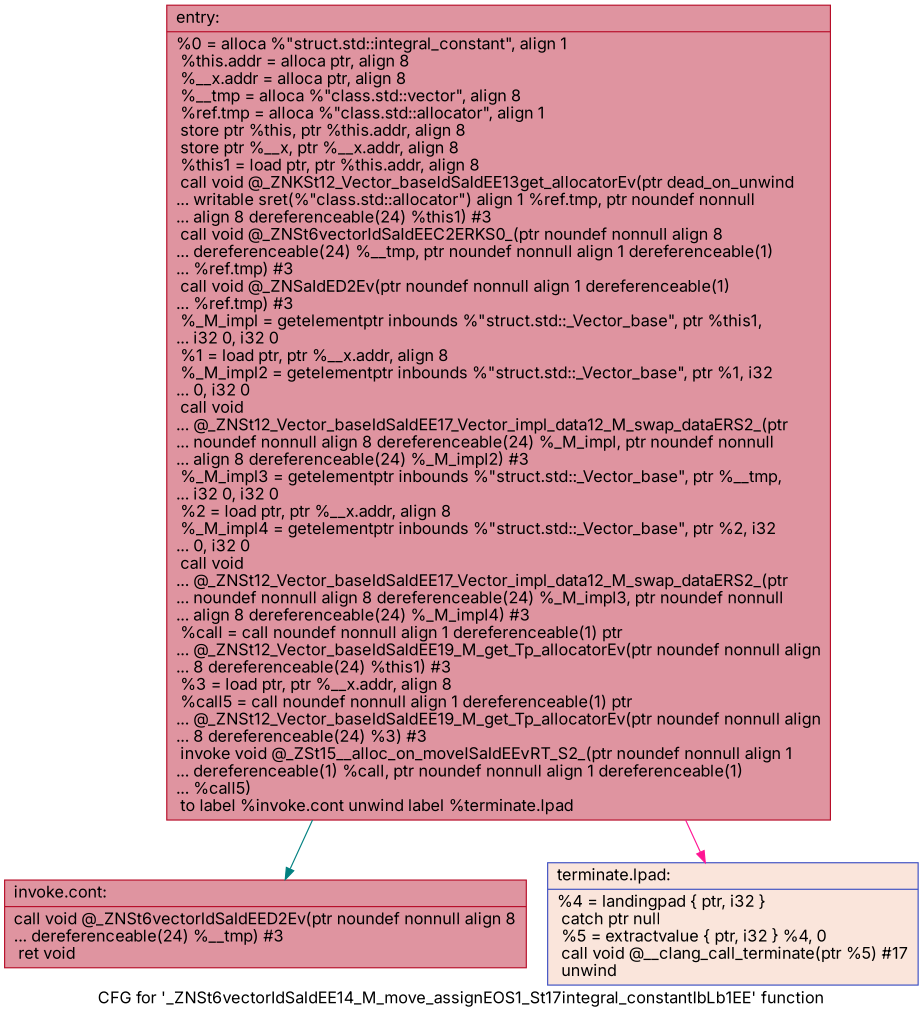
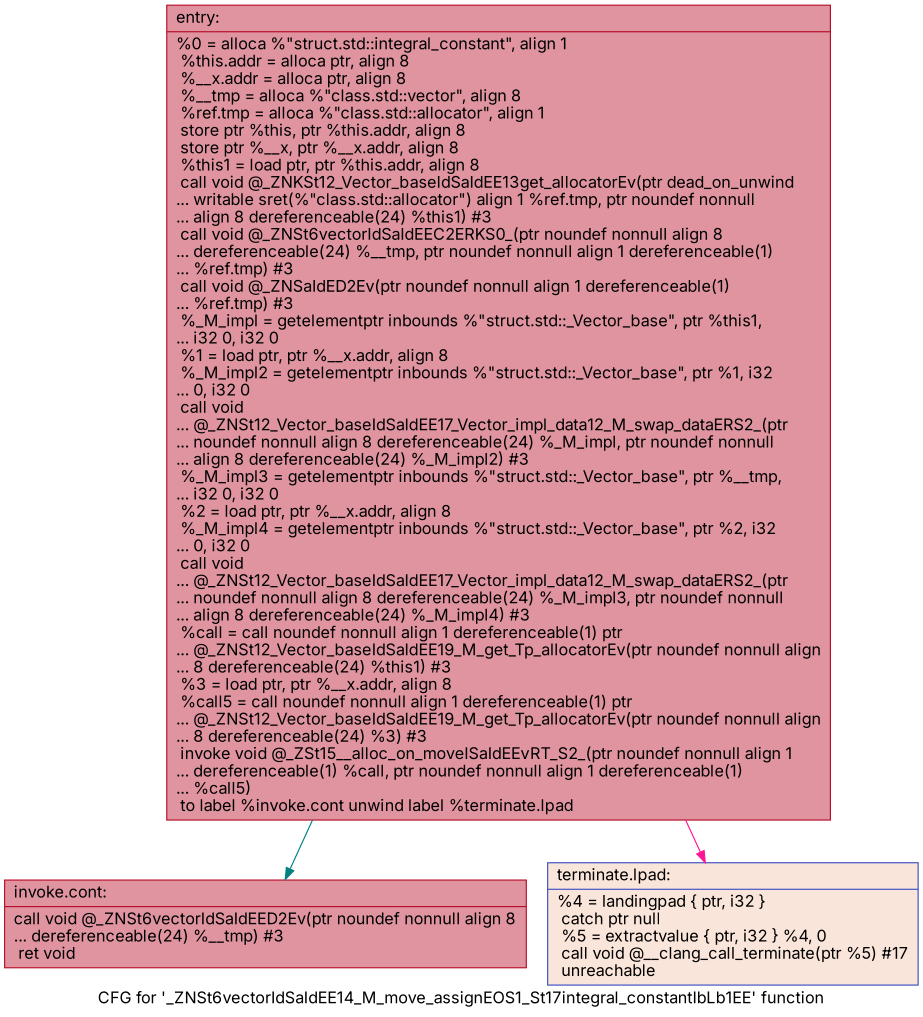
node "terminate.lpad:": text "unwind" -> "unreachable"
